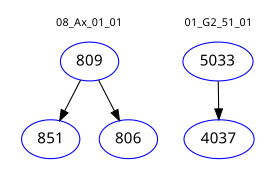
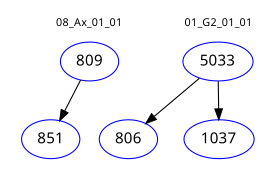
cluster "01_G2_51_01": label "01_G2_51_01" -> "01_G2_01_01"
edge "809" -> "806": now "5033" -> "806"
node "4037": label "4037" -> "1037"
